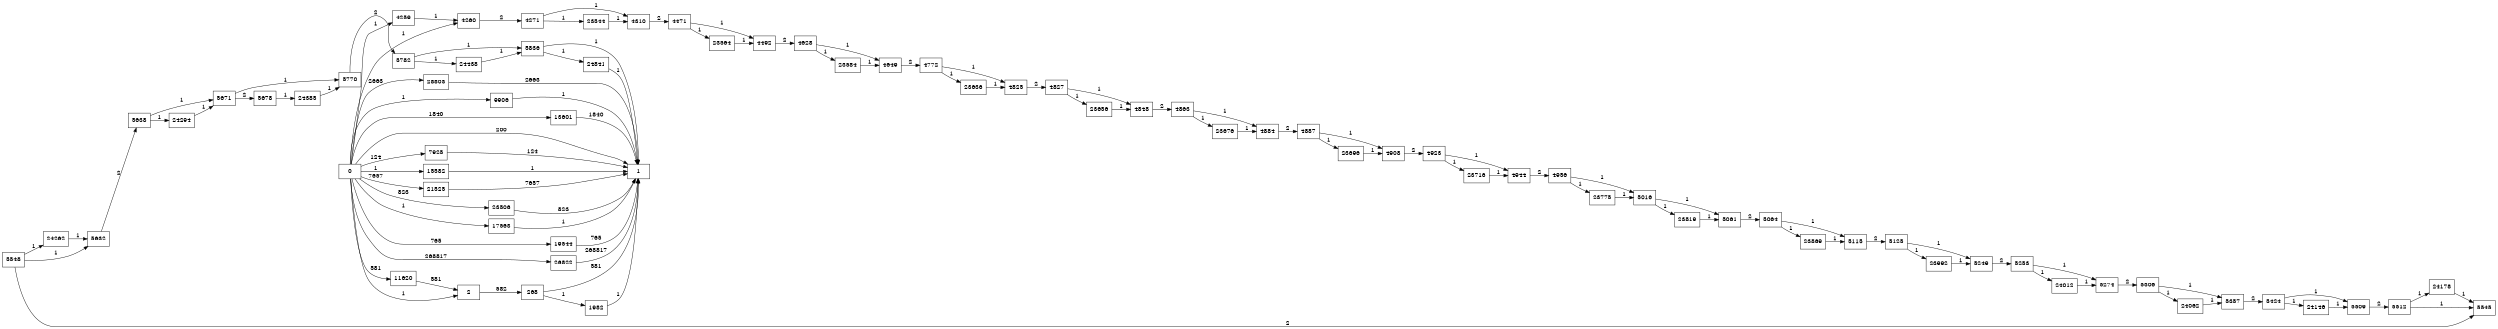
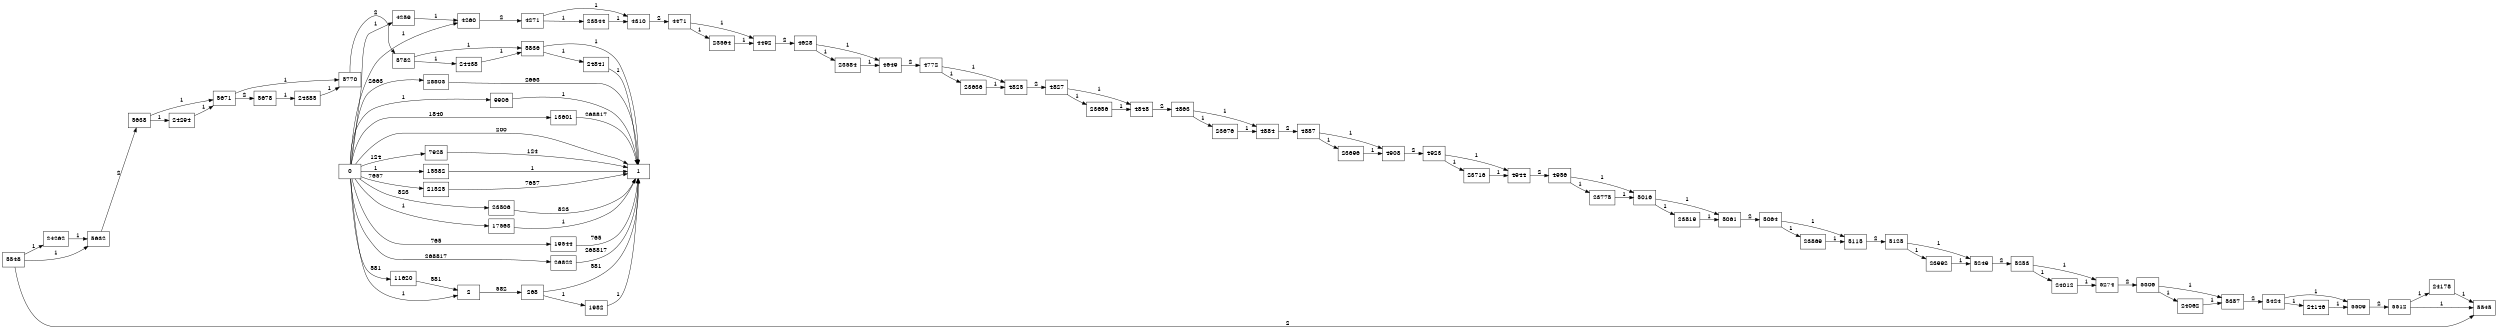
edge "13601" -> "1": label "1840" -> "268817"
